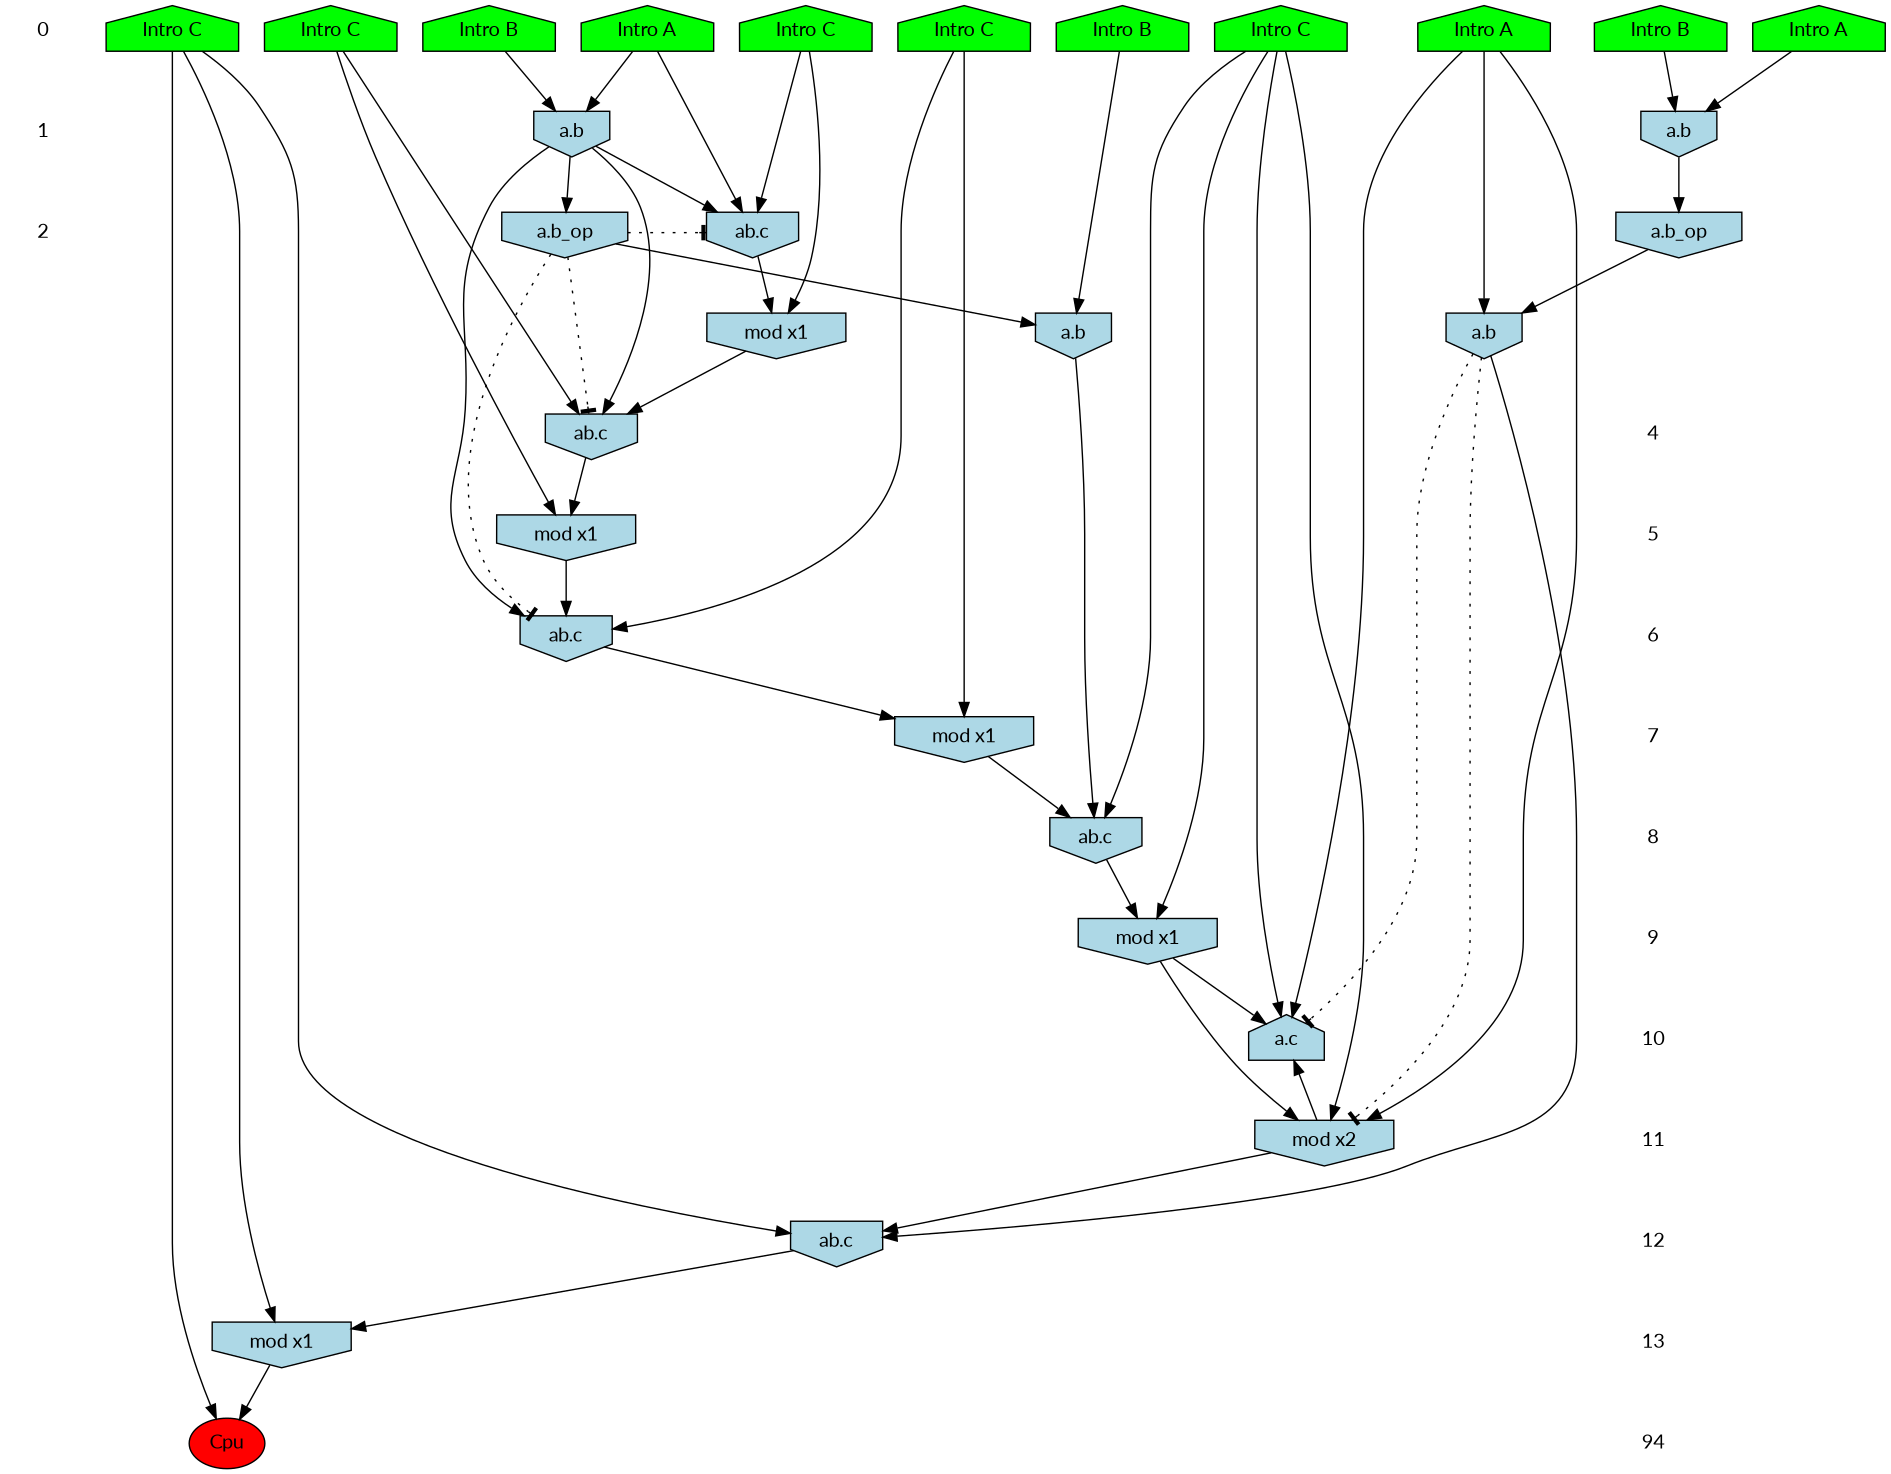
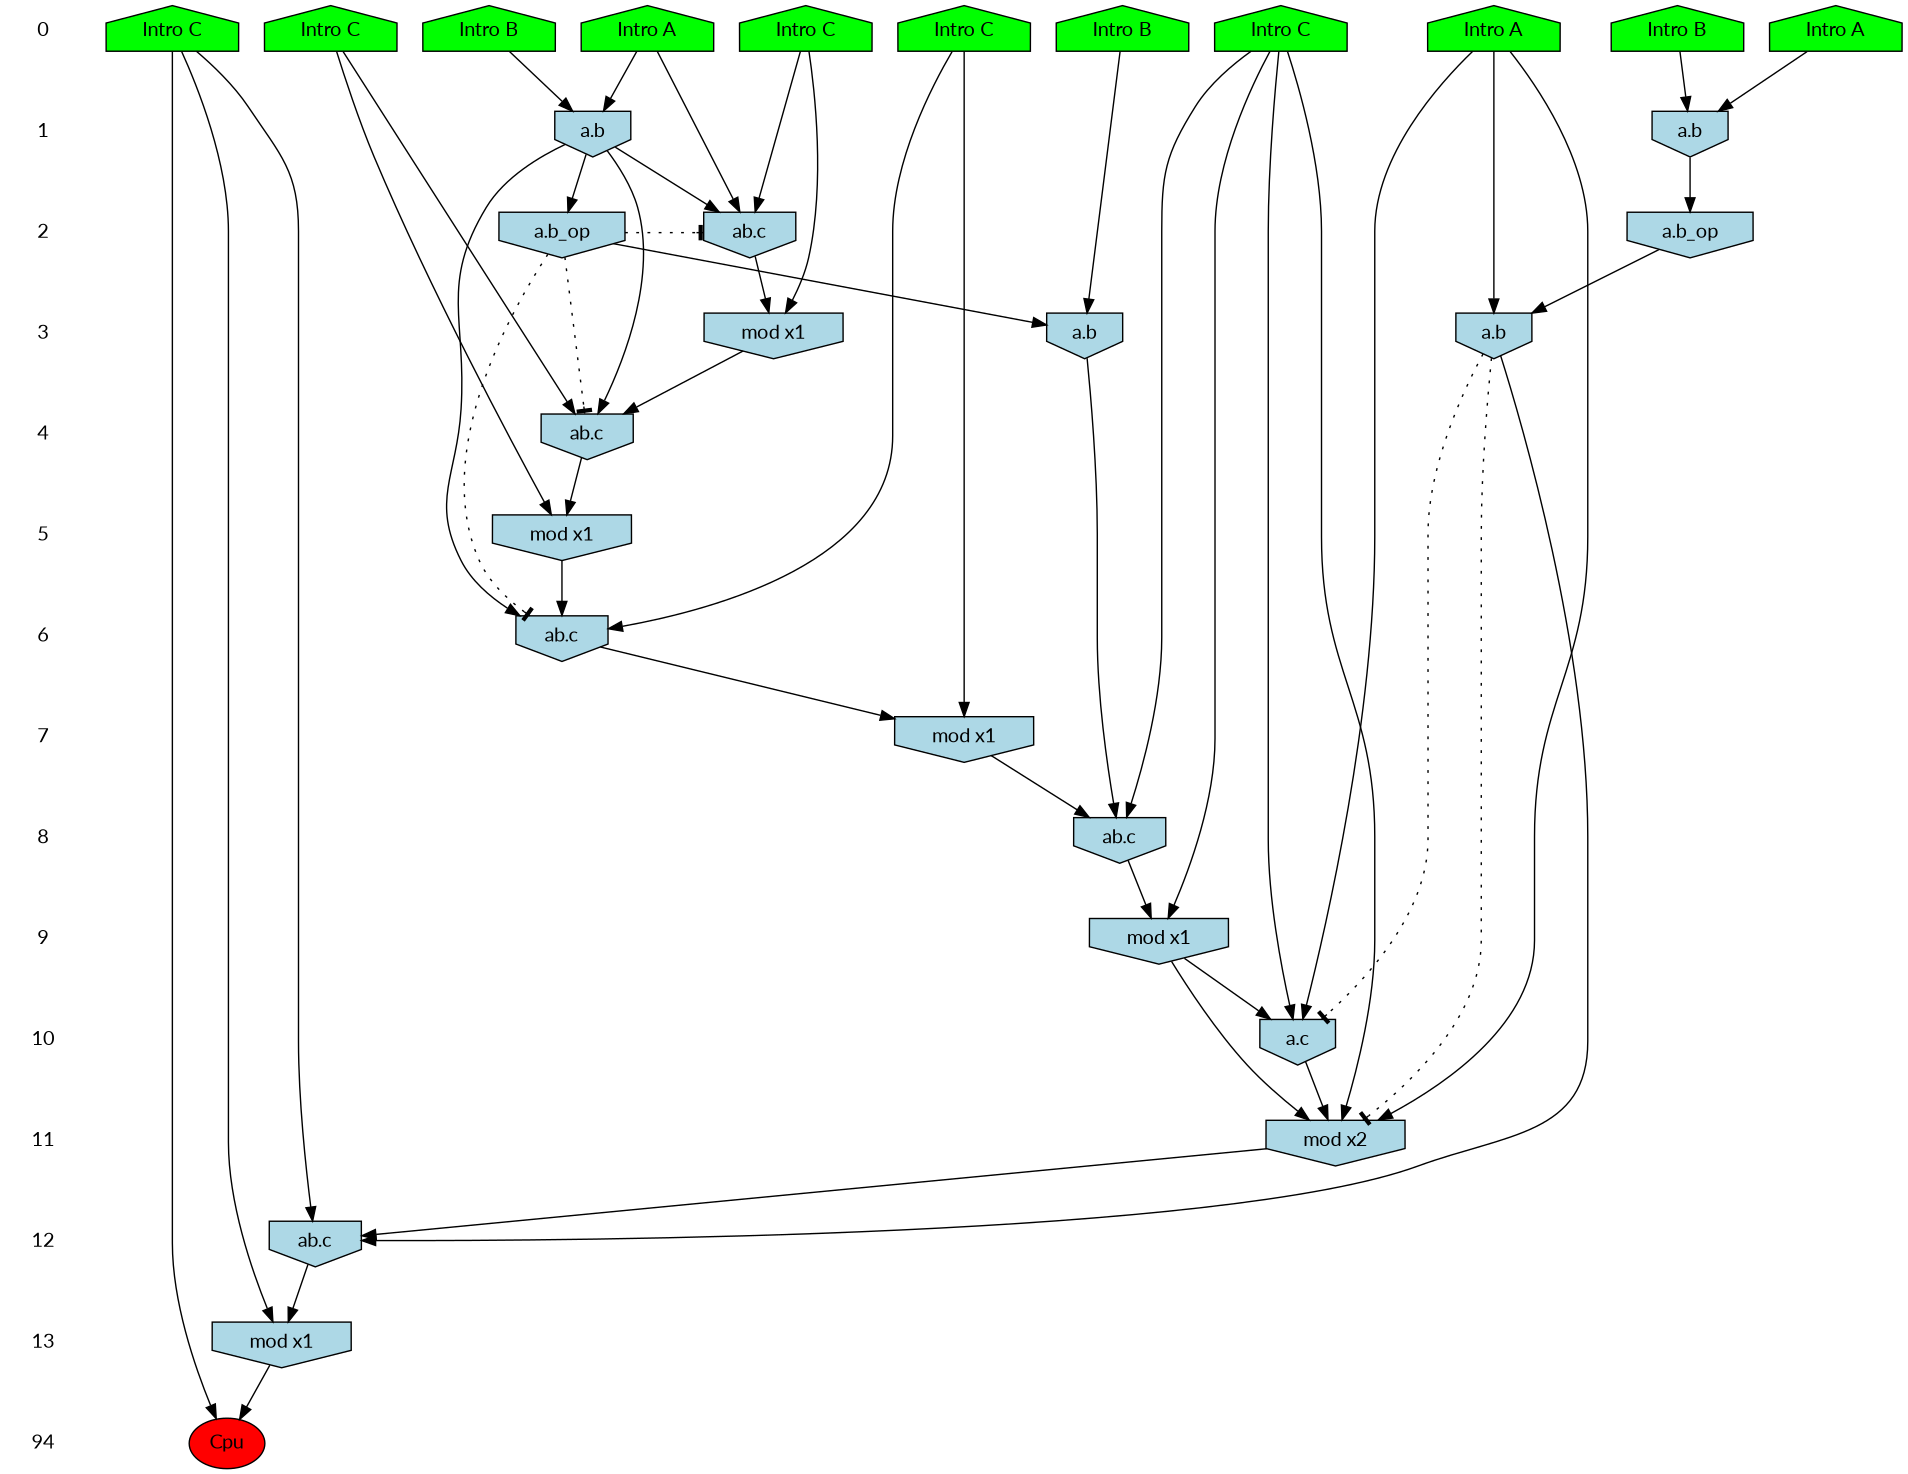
node "3": added
node "a.c": shape house -> invhouse
edge "mod x2" -> "a.c": reversed
